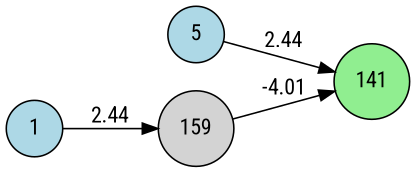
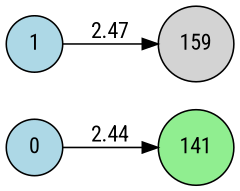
node "5": label "5" -> "0"
edge "159" -> "141": removed, label "-4.01"
edge "1" -> "159": label "2.44" -> "2.47"
